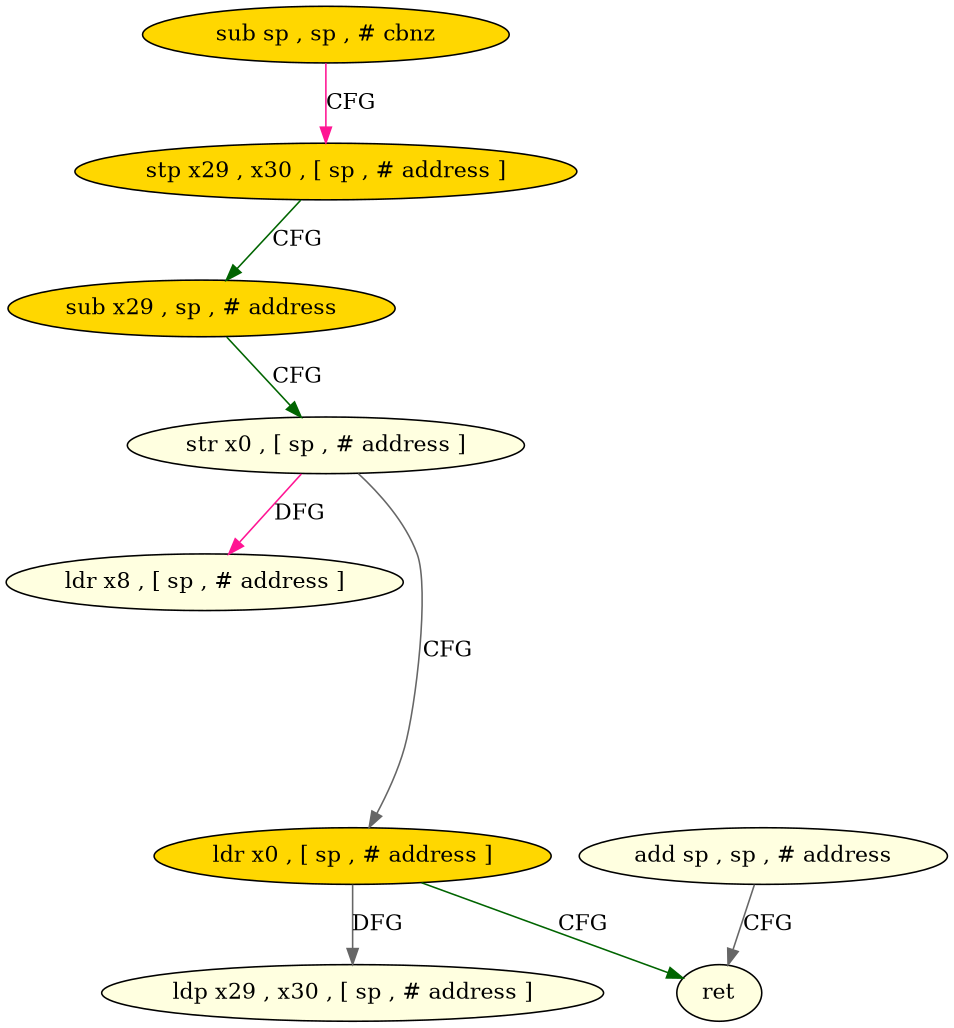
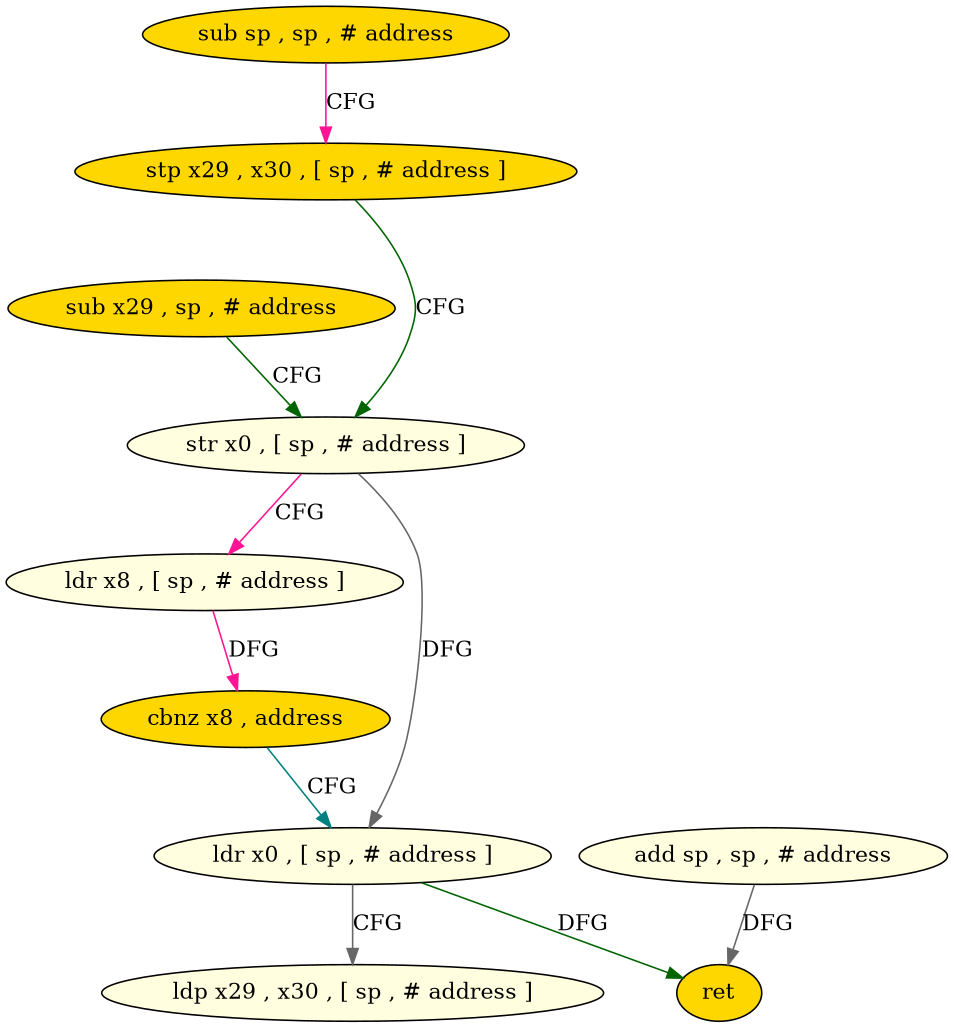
node "sub sp , sp , # cbnz": label "sub sp , sp , # cbnz" -> "sub sp , sp , # address"
edge "stp x29 , x30 , [ sp , # address ]" -> "sub x29 , sp , # address": now "stp x29 , x30 , [ sp , # address ]" -> "str x0 , [ sp , # address ]"
edge "str x0 , [ sp , # address ]" -> "ldr x8 , [ sp , # address ]": label "DFG" -> "CFG"
edge "str x0 , [ sp , # address ]" -> "ldr x0 , [ sp , # address ]": label "CFG" -> "DFG"
node "cbnz x8 , address": added
node "ldr x0 , [ sp , # address ]": fillcolor gold -> lightyellow
edge "ldr x0 , [ sp , # address ]" -> "ldp x29 , x30 , [ sp , # address ]": label "DFG" -> "CFG"
edge "ldr x0 , [ sp , # address ]" -> "ret": label "CFG" -> "DFG"
edge "add sp , sp , # address" -> "ret": label "CFG" -> "DFG"
node "ret": fillcolor lightyellow -> gold
